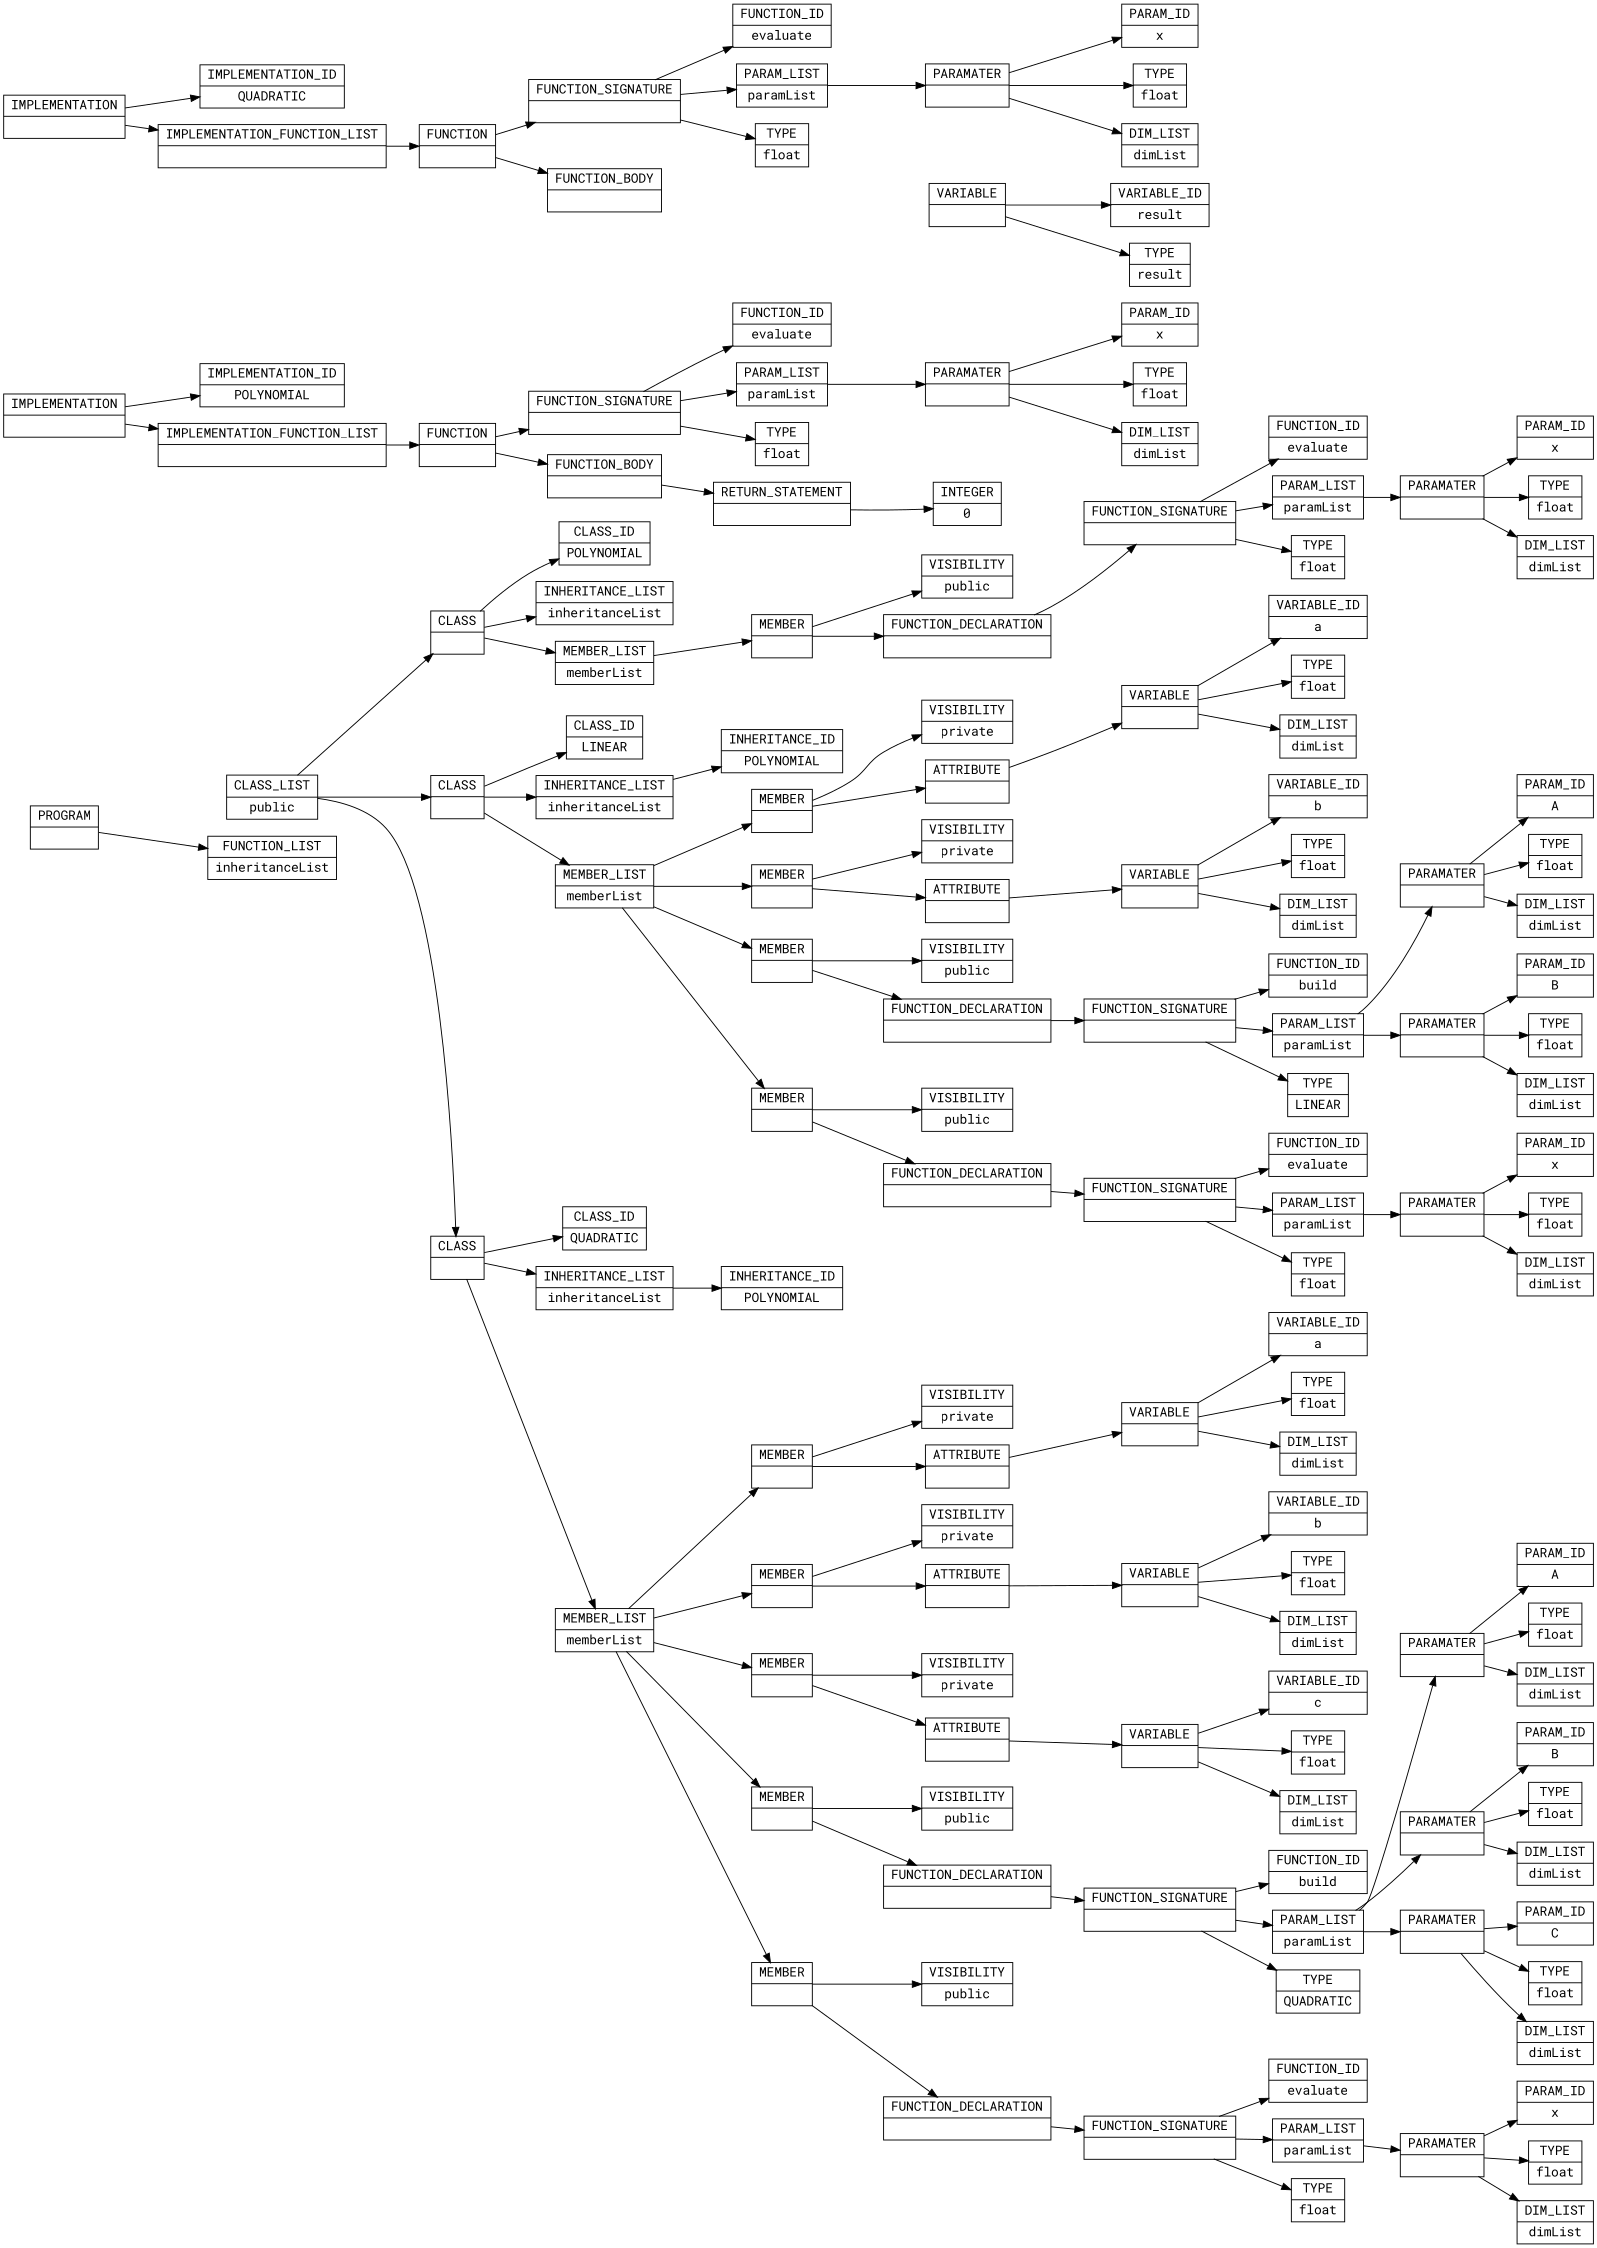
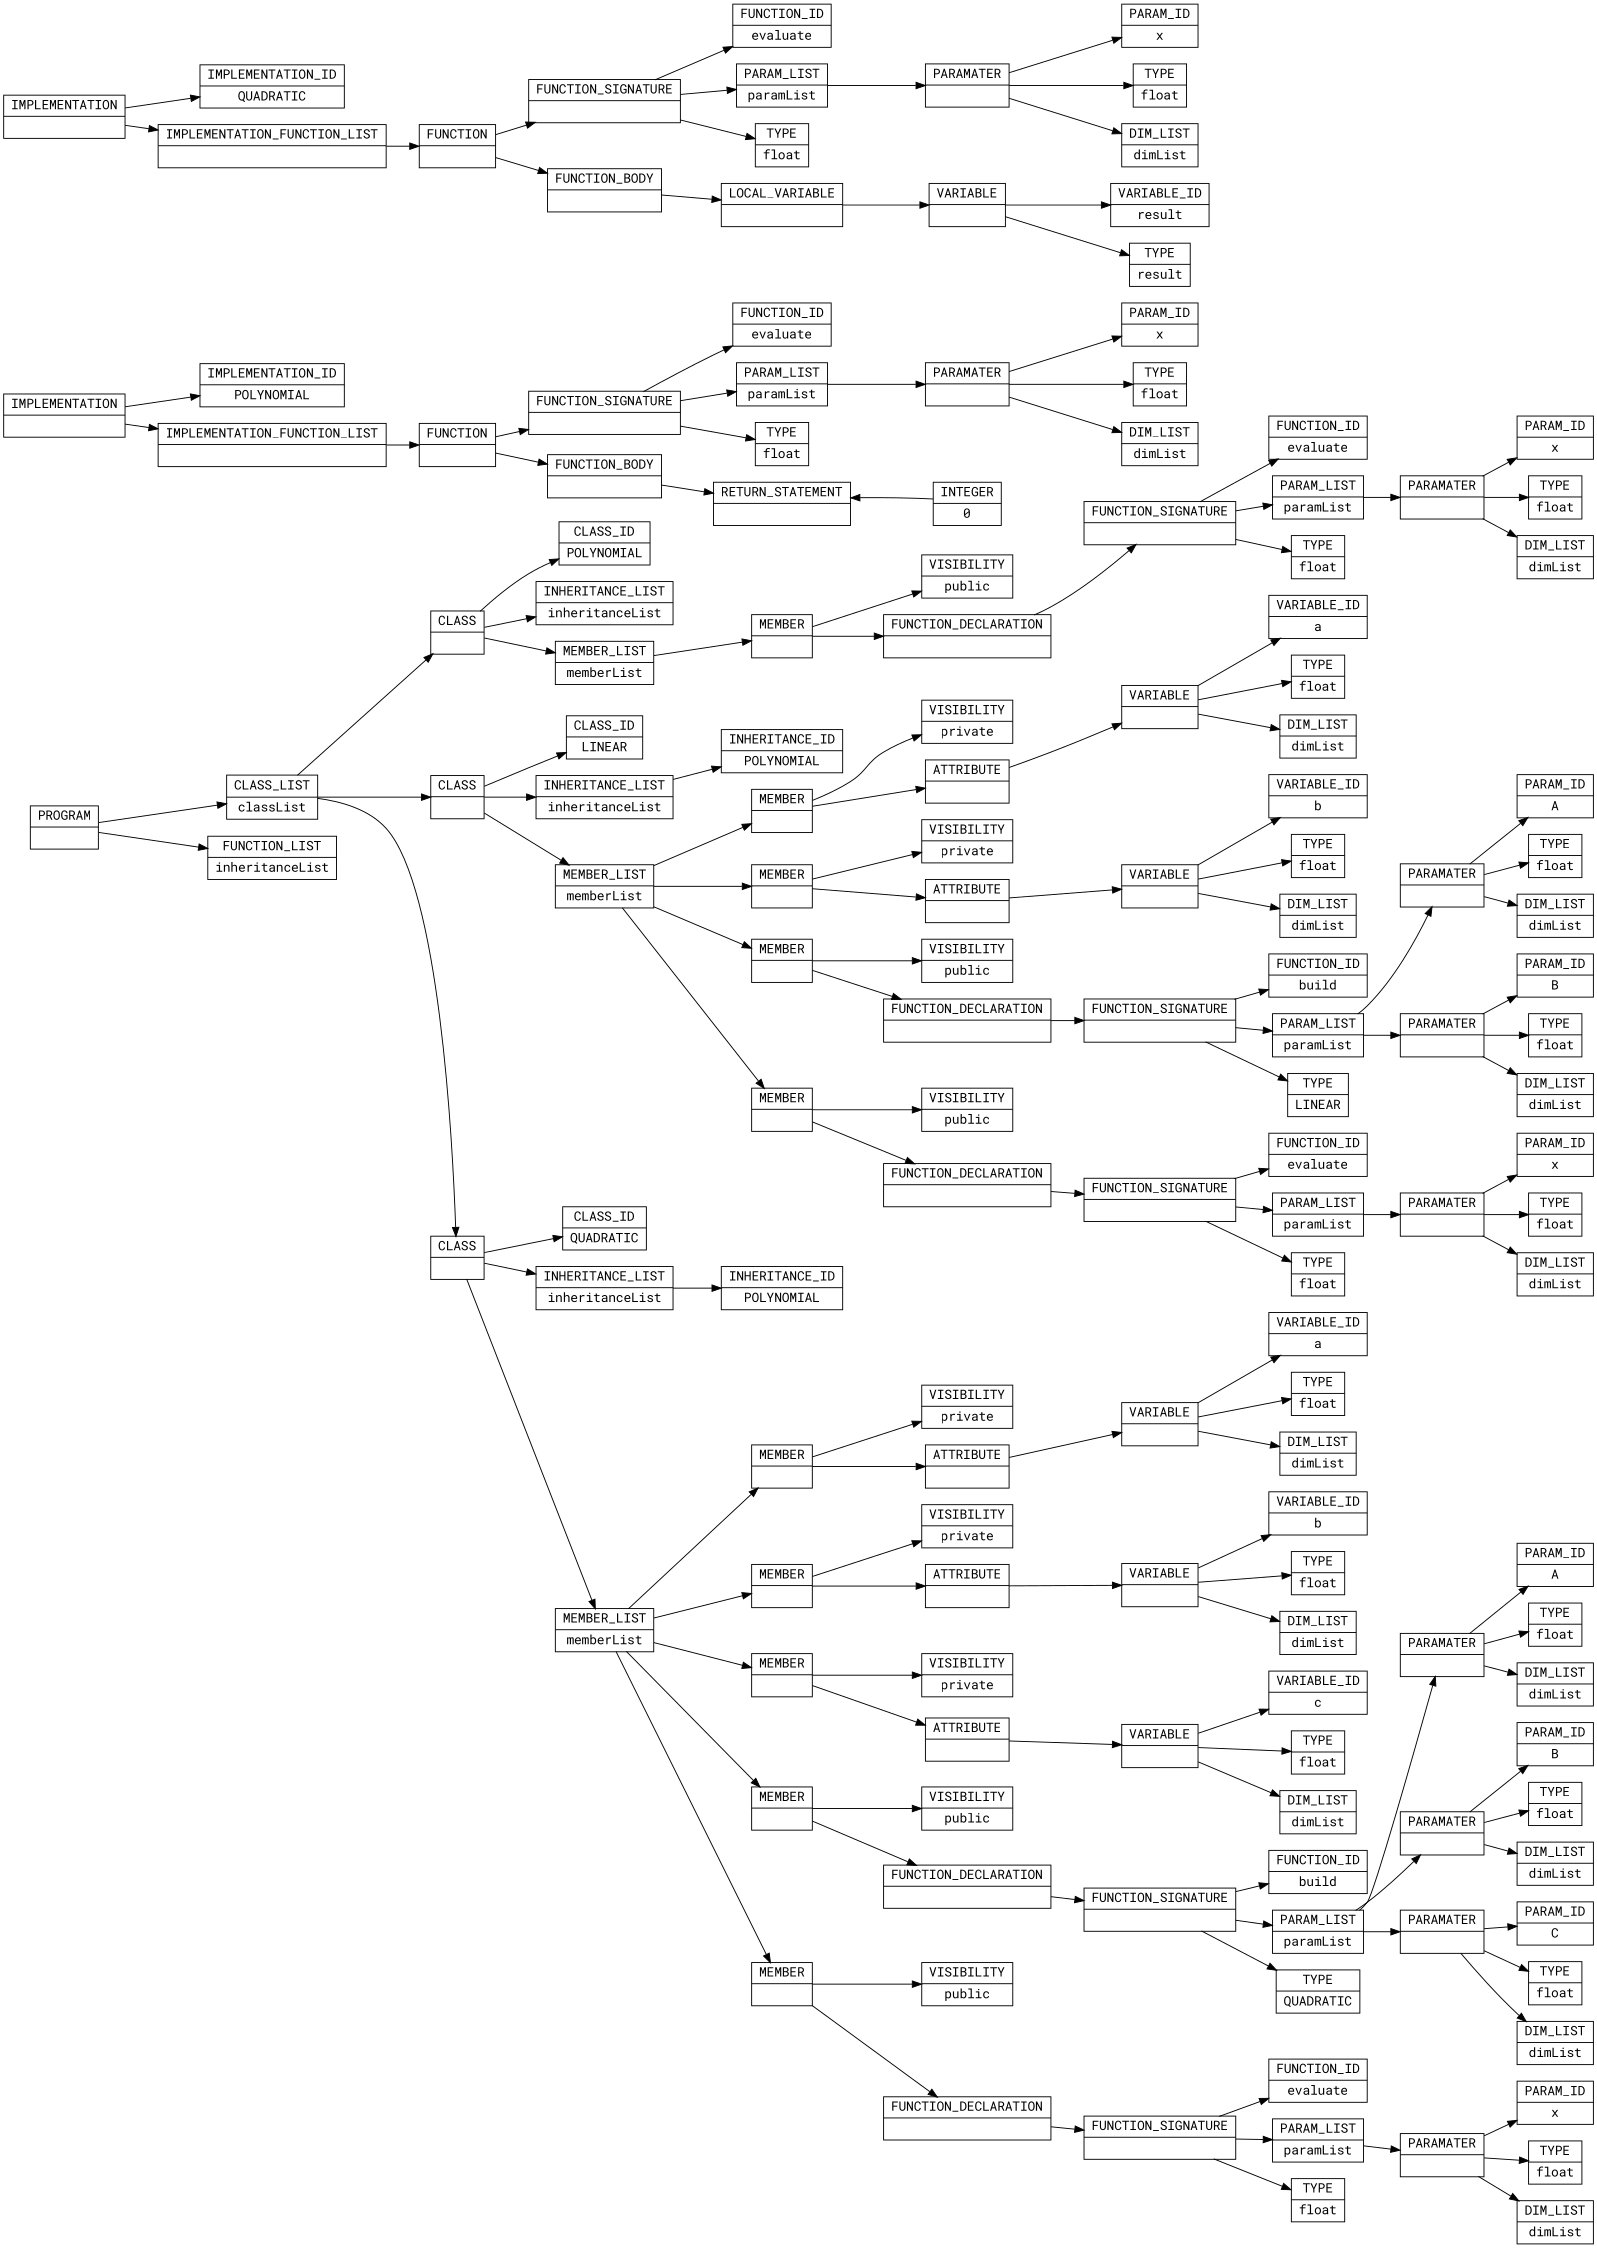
node "LOCAL_VARIABLE": added
edge "RETURN_STATEMENT" -> "INTEGER": reversed
node "CLASS_LIST": text "public" -> "classList"
edge "PROGRAM" -> "CLASS_LIST": added
